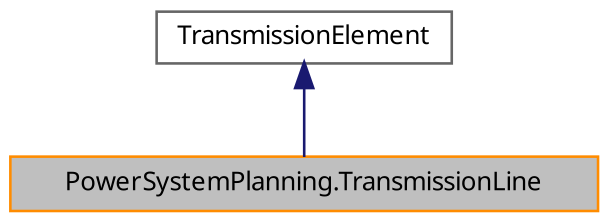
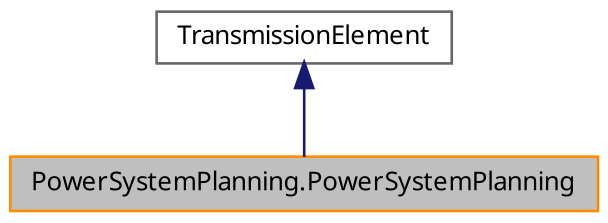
node "PowerSystemPlanning.TransmissionLine": label "PowerSystemPlanning.TransmissionLine" -> "PowerSystemPlanning.PowerSystemPlanning"
